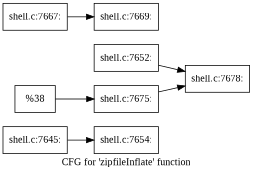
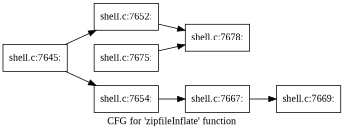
edge "shell.c:7645:" -> "shell.c:7652:": added
node "%38": removed
edge "shell.c:7654:" -> "shell.c:7667:": added
